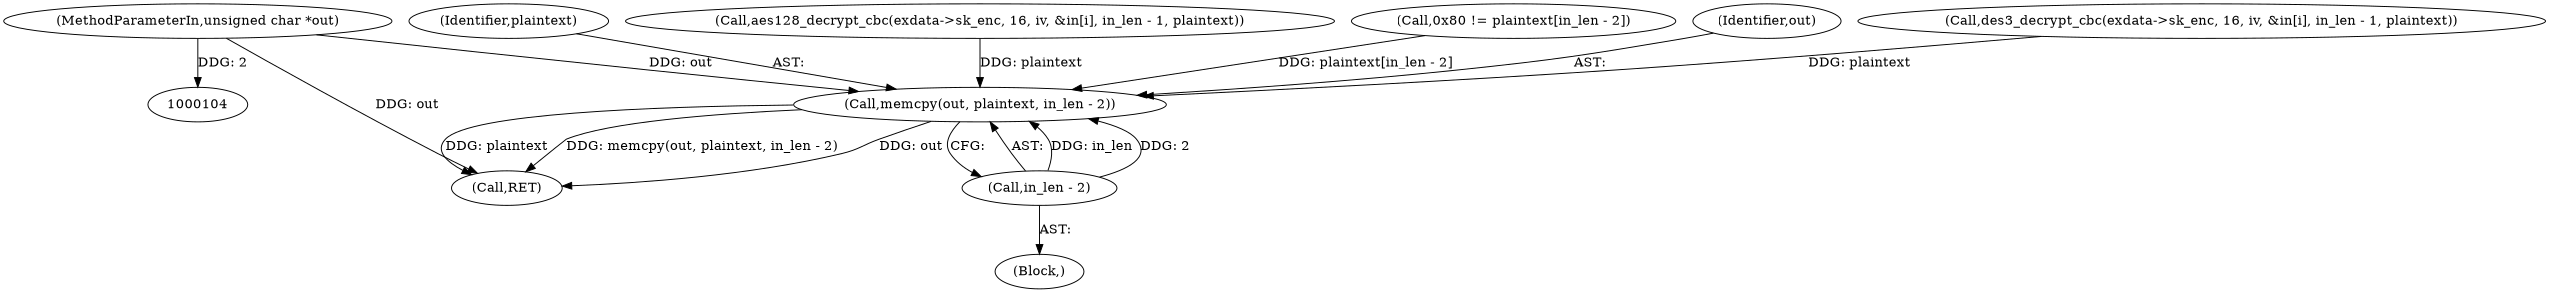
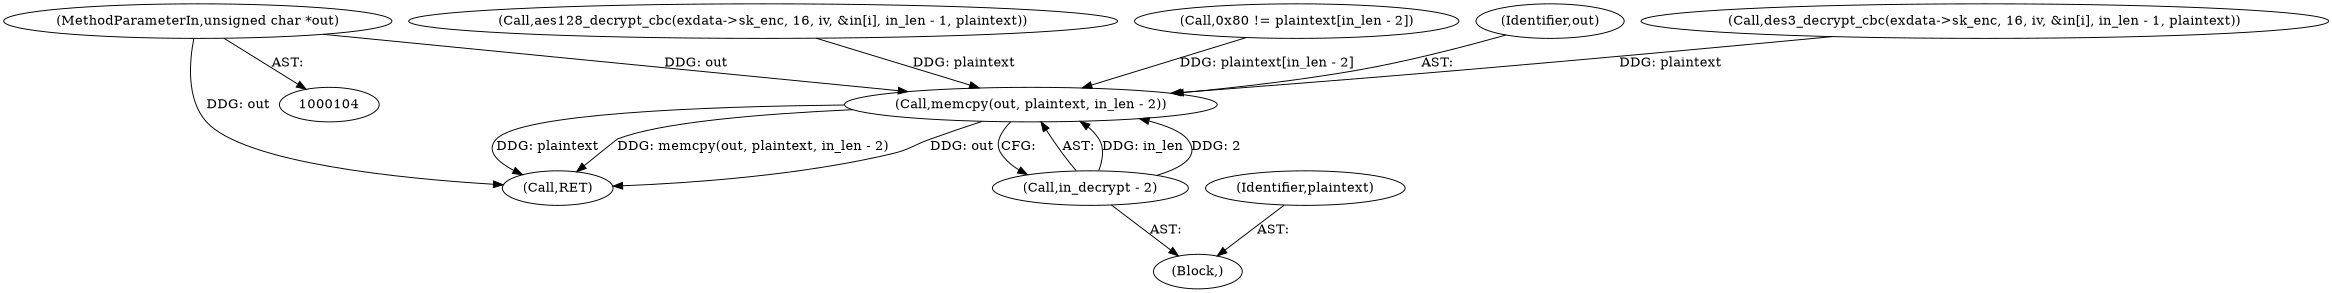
edge "(Identifier,plaintext)" -> "(Call,memcpy(out, plaintext, in_len - 2))": now "(Identifier,plaintext)" -> "(Block,)"
edge "(MethodParameterIn,unsigned char *out)" -> "1000104": label "DDG: 2" -> "AST: "
node "(Call,in_len - 2)": label "(Call,in_len - 2)" -> "(Call,in_decrypt - 2)"
